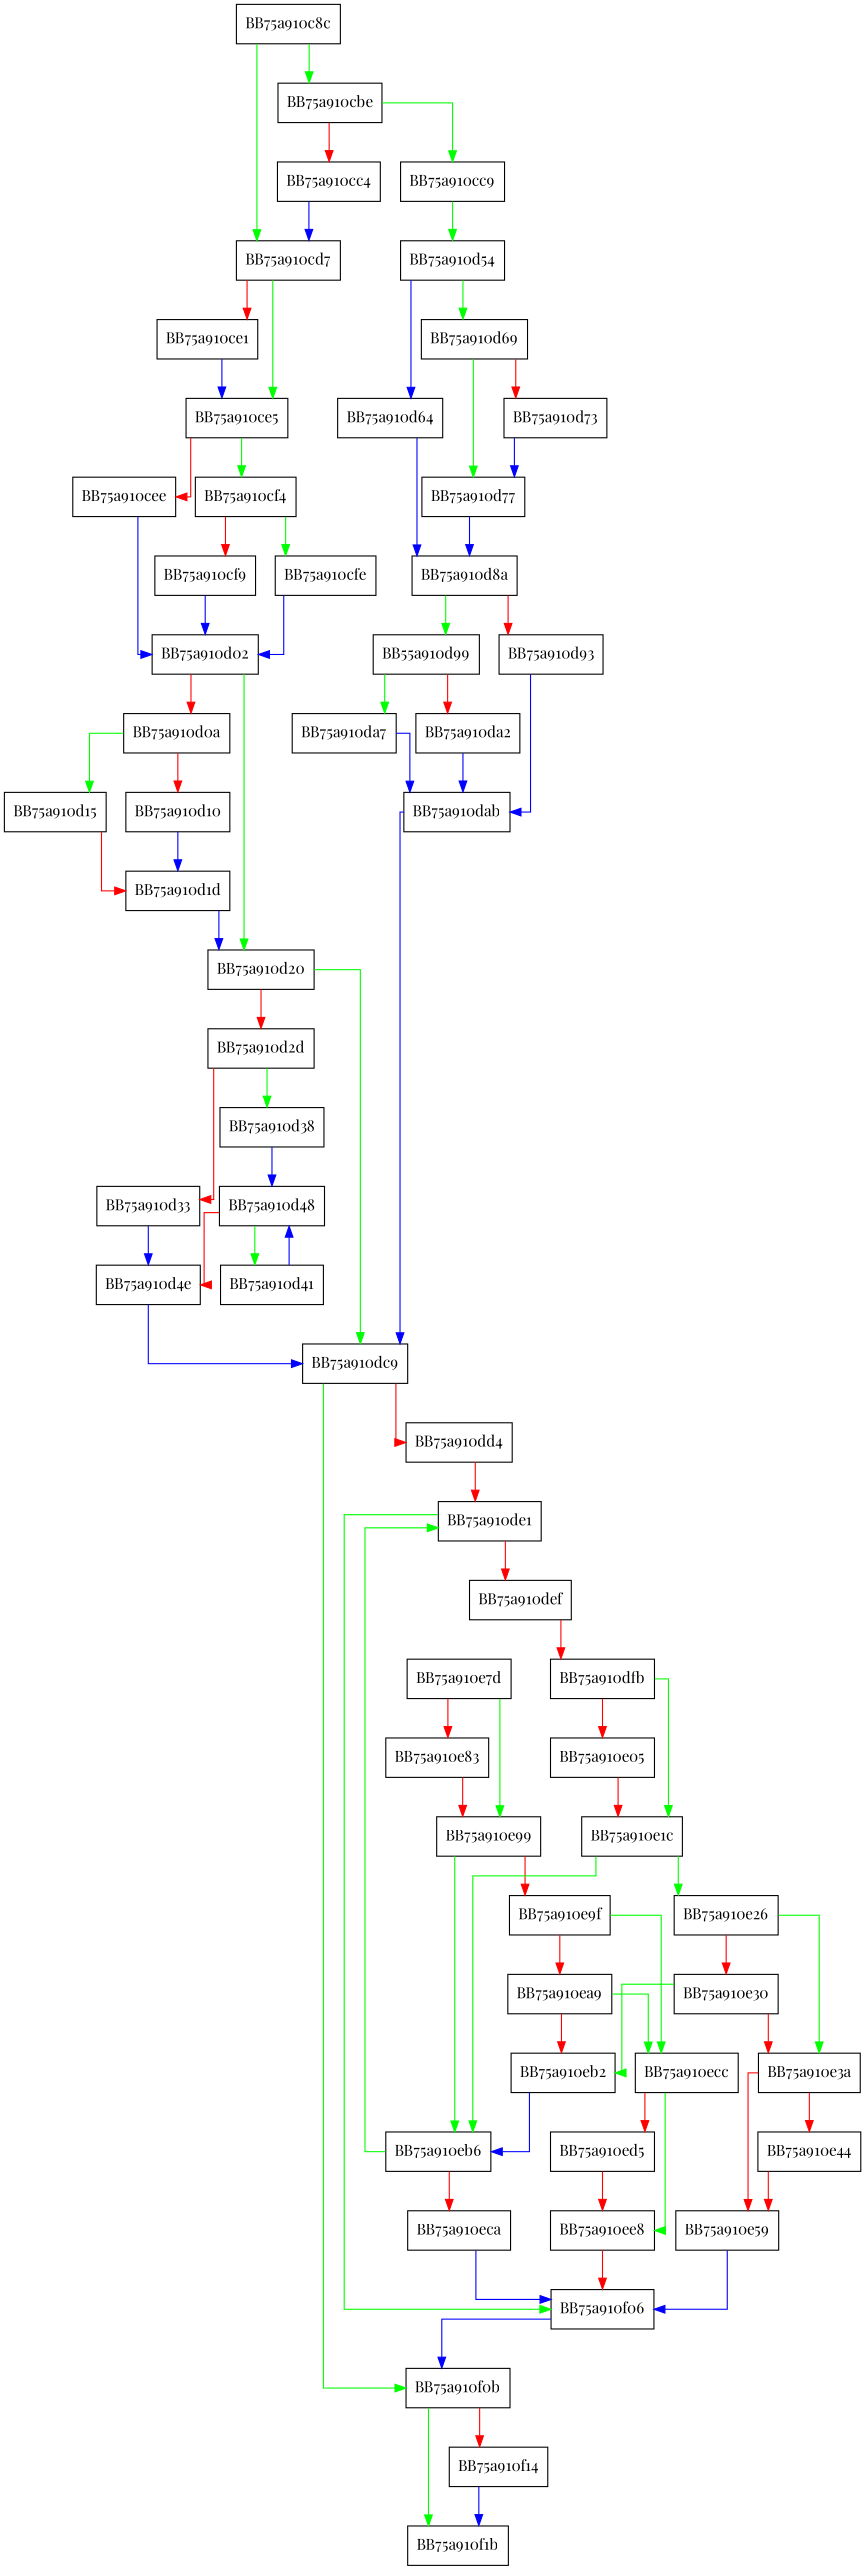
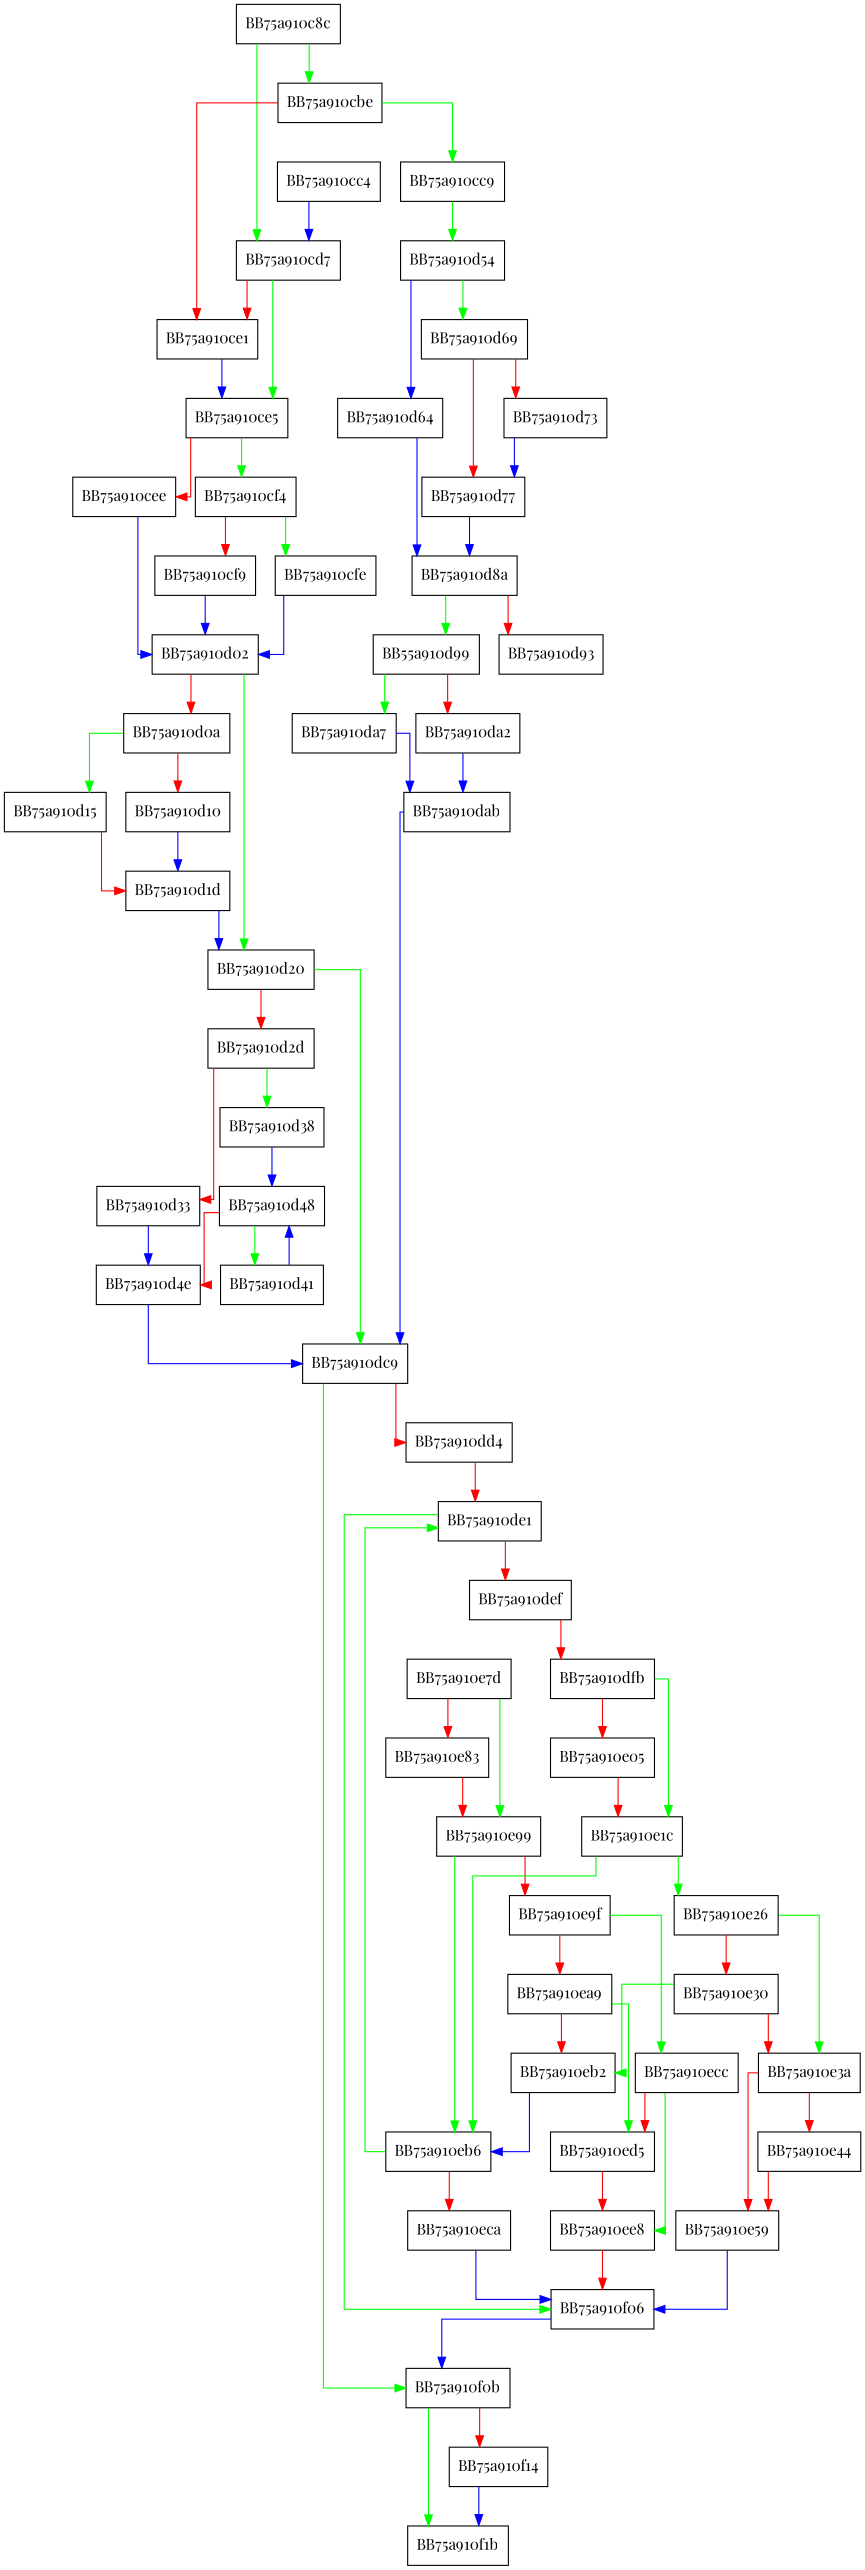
edge "BB75a910cbe" -> "BB75a910cc4": now "BB75a910cbe" -> "BB75a910ce1"
edge "BB75a910d69" -> "BB75a910d77": color green -> red
edge "BB75a910d93" -> "BB75a910dab": removed
edge "BB75a910ea9" -> "BB75a910ecc": now "BB75a910ea9" -> "BB75a910ed5"
